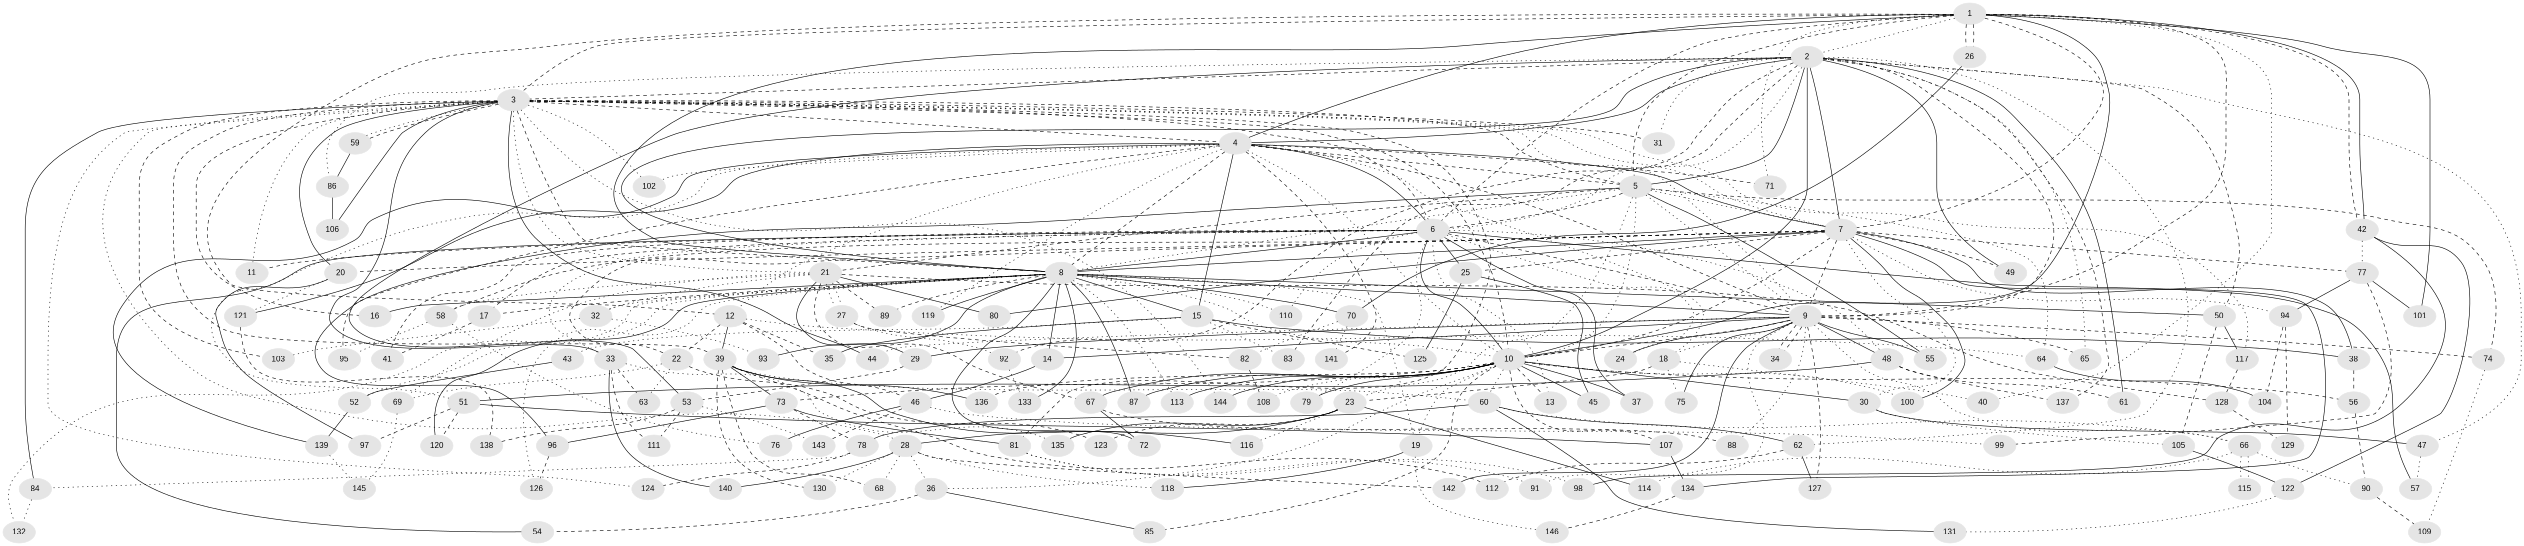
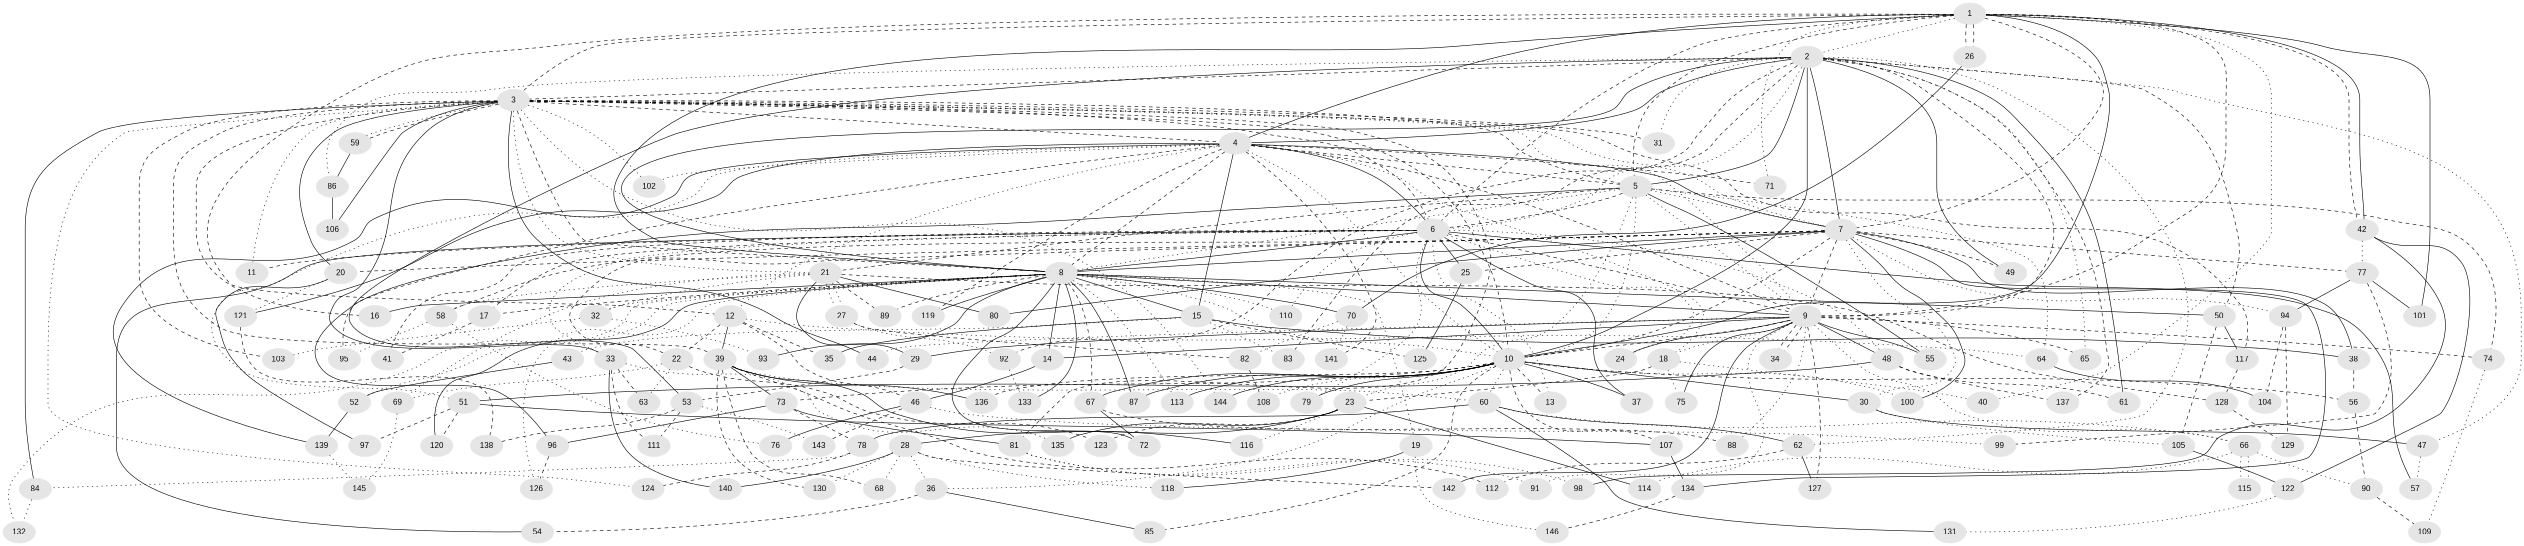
edge "3" -- "117": style dotted -> dashed
edge "4" -- "119": style dotted -> dashed
edge "21" -- "67": now "8" -- "67"
edge "3" -- "28": removed
edge "10" -- "19": removed
node "45": removed
